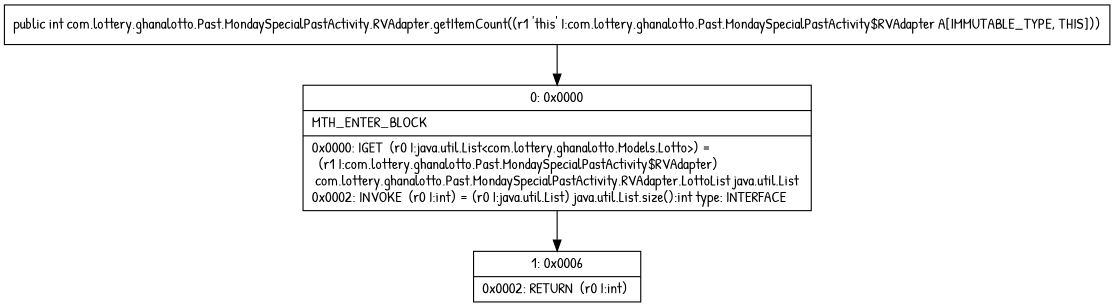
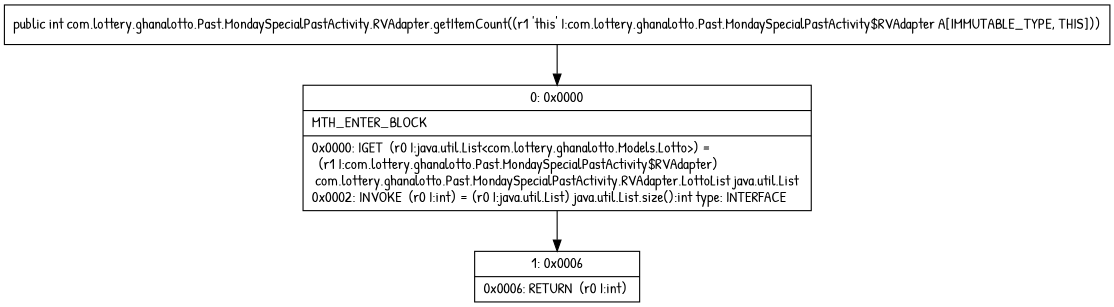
node "1: 0x0006": text "0x0002: RETURN  (r0 I:int)" -> "0x0006: RETURN  (r0 I:int)"
